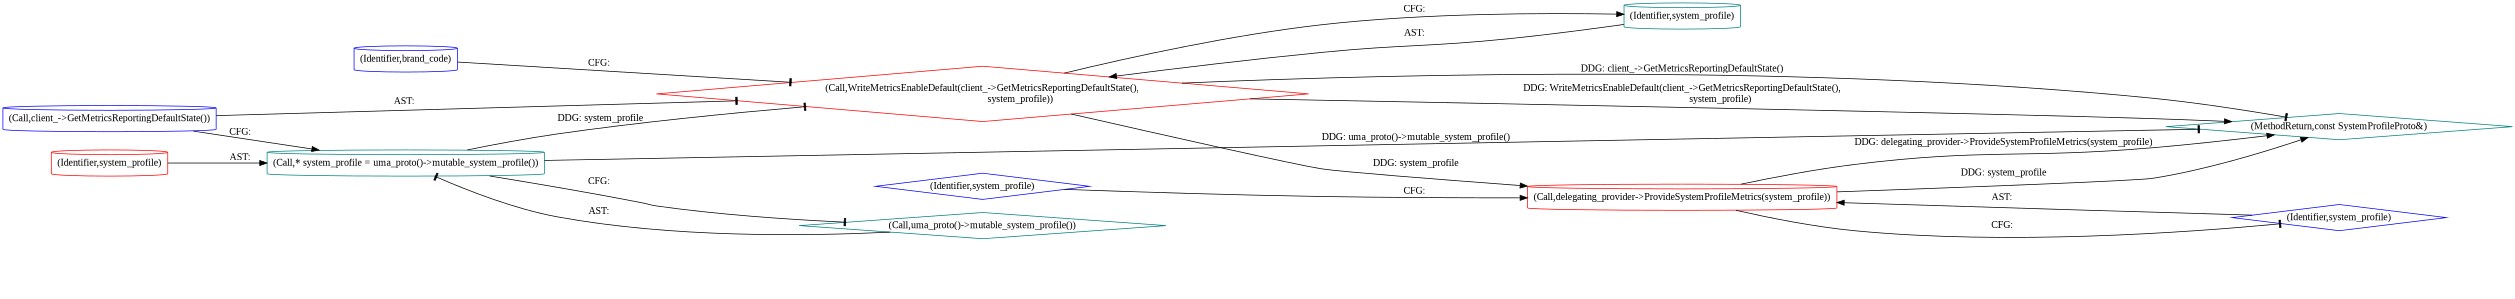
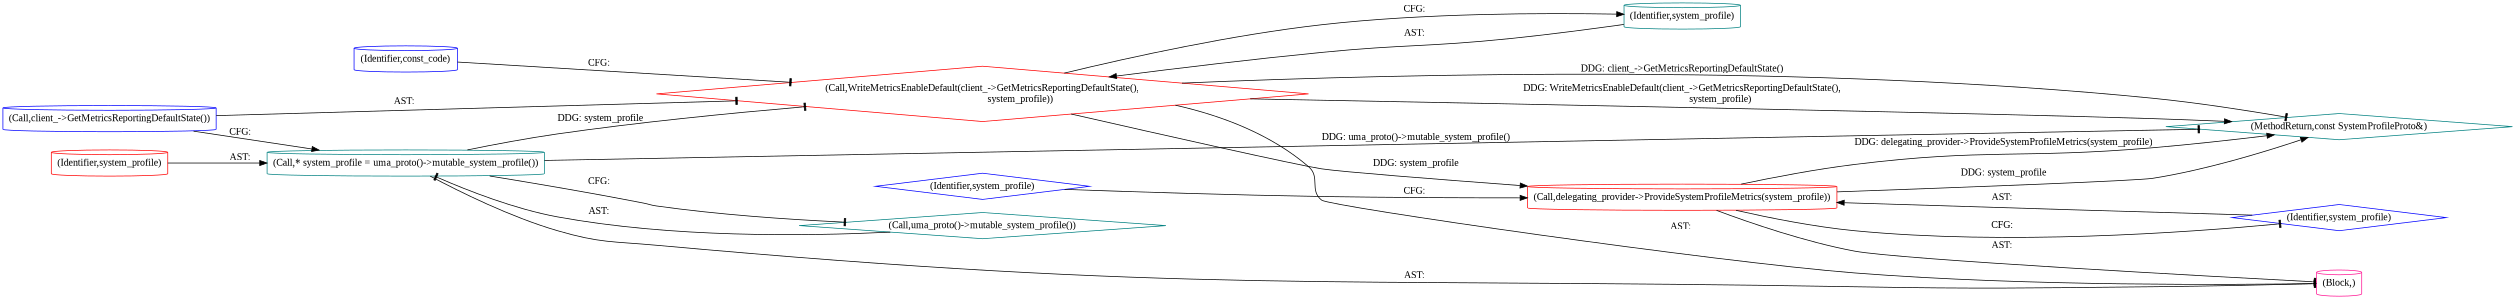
node "(Identifier,brand_code)": label "(Identifier,brand_code)" -> "(Identifier,const_code)"
node "(Block,)": added
